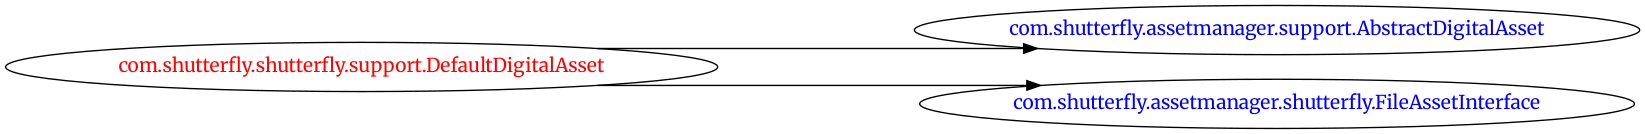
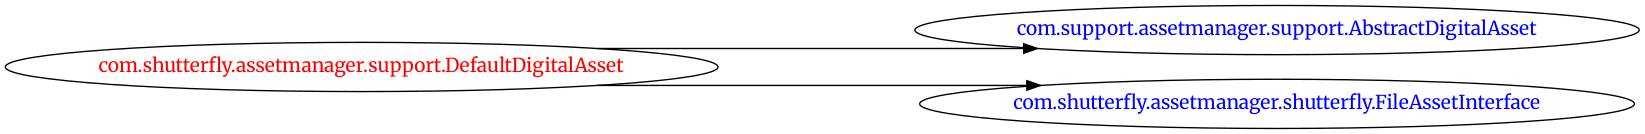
node "com.shutterfly.assetmanager.support.AbstractDigitalAsset": label "com.shutterfly.assetmanager.support.AbstractDigitalAsset" -> "com.support.assetmanager.support.AbstractDigitalAsset"
node "com.shutterfly.shutterfly.support.DefaultDigitalAsset": label "com.shutterfly.shutterfly.support.DefaultDigitalAsset" -> "com.shutterfly.assetmanager.support.DefaultDigitalAsset"
